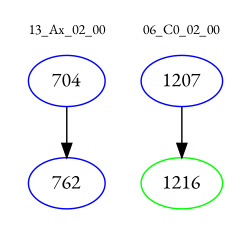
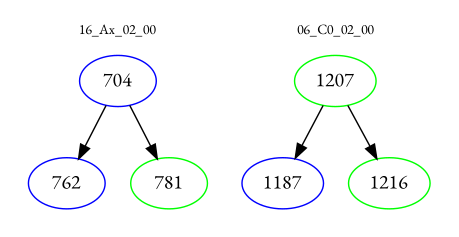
cluster "13_Ax_02_00": label "13_Ax_02_00" -> "16_Ax_02_00"
node "1207": color blue -> green
node "781": added
node "1187": added
